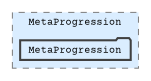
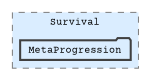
cluster "MetaProgression": label "MetaProgression" -> "Survival"
